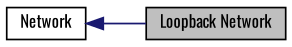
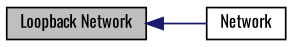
edge "Loopback Network" -> "Network": reversed
